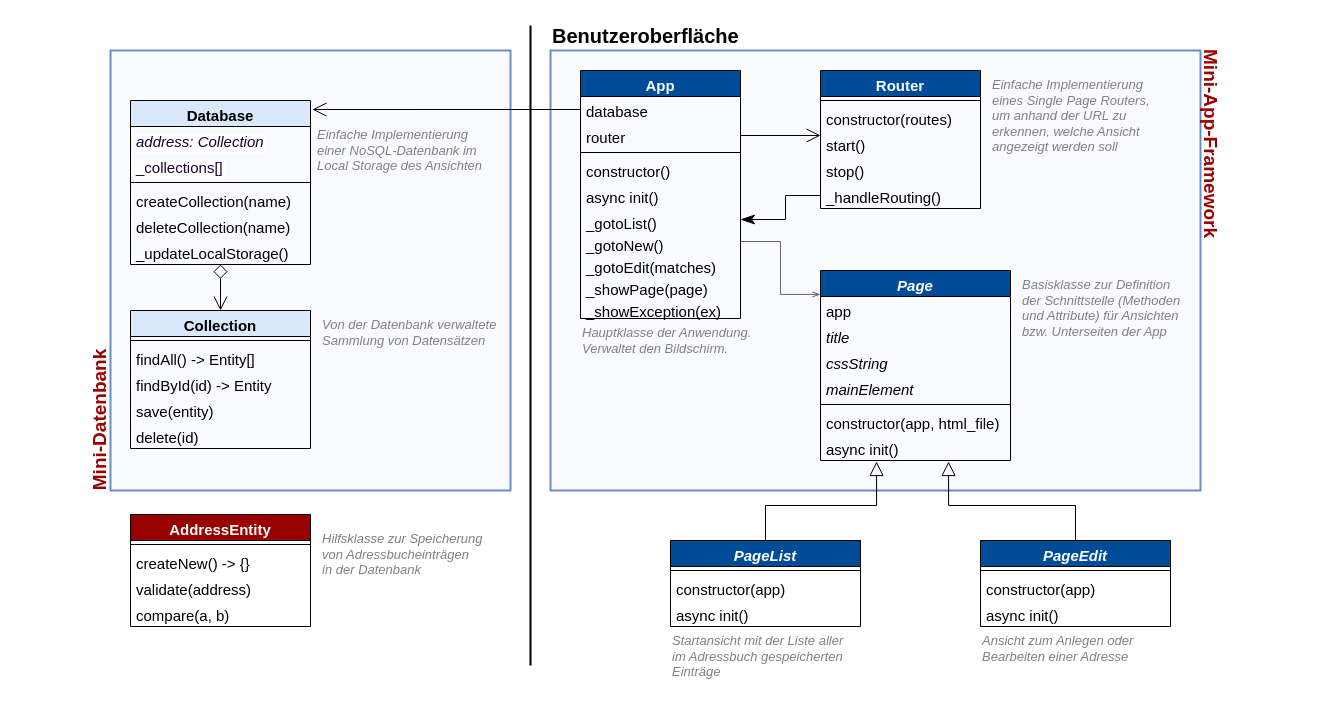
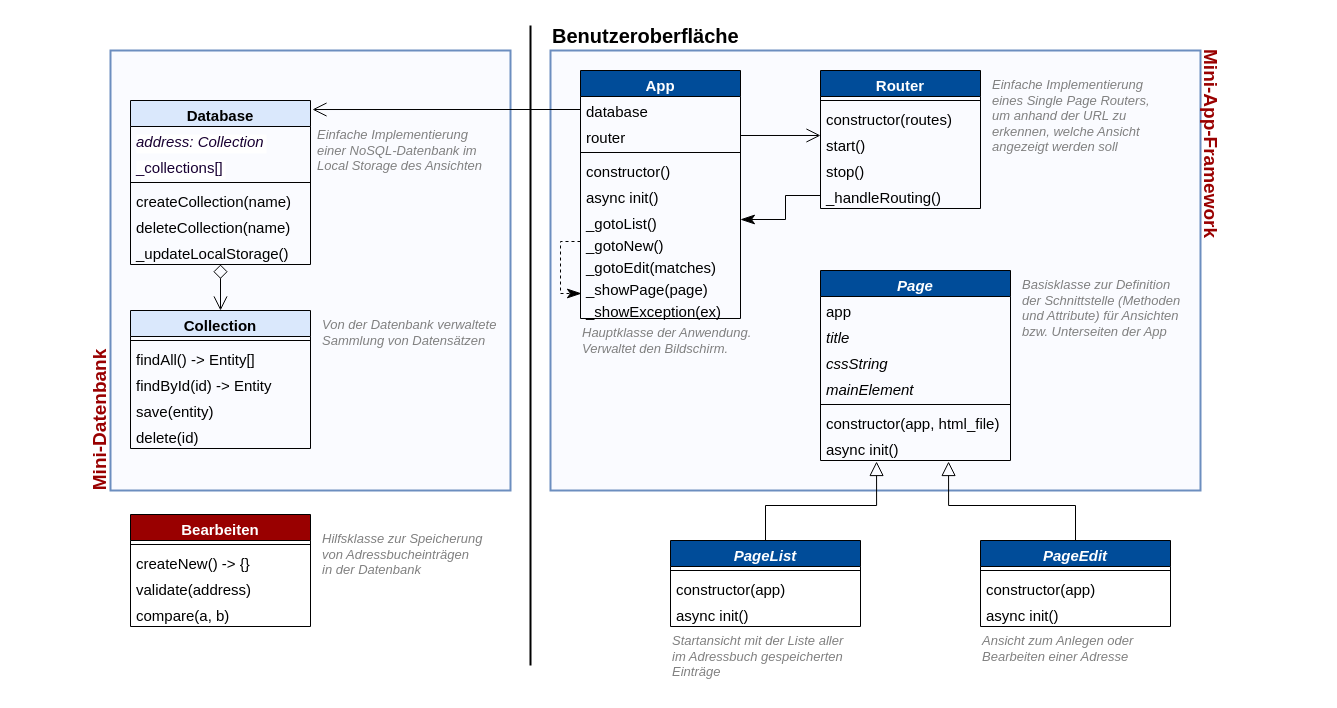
edge "_gotoNew()" -> "_showPage(page)": added
edge "_gotoNew()" -> "Page": removed
node "AddressEntity": label "AddressEntity" -> "Bearbeiten"
